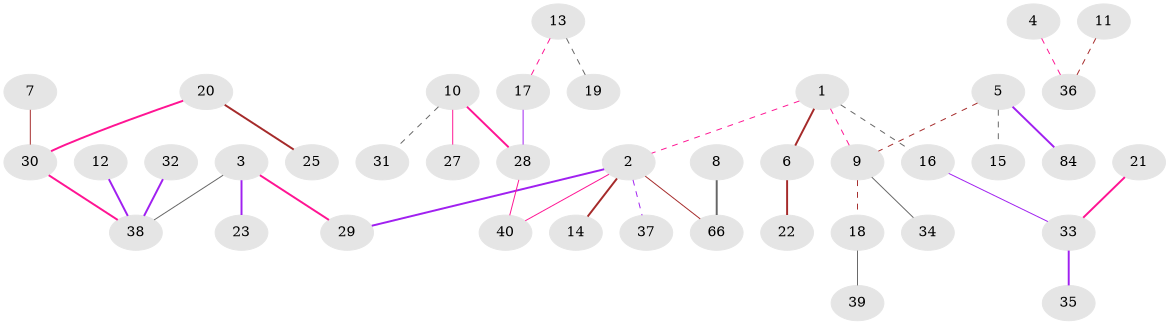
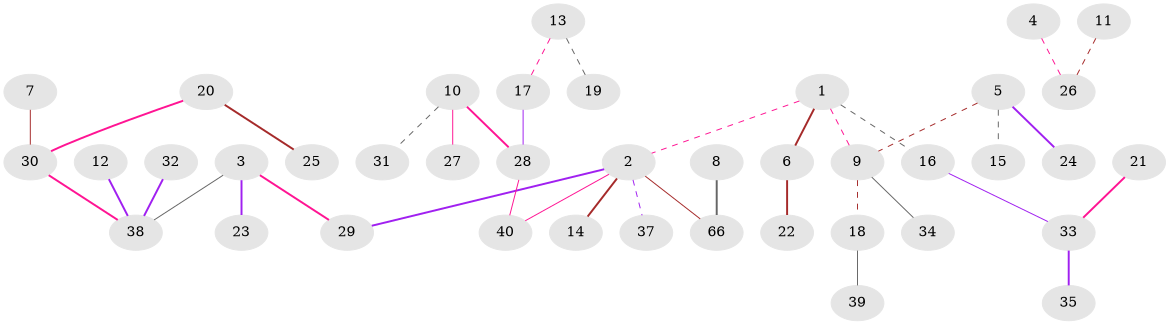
node "36": label "36" -> "26"
node "84": label "84" -> "24"
